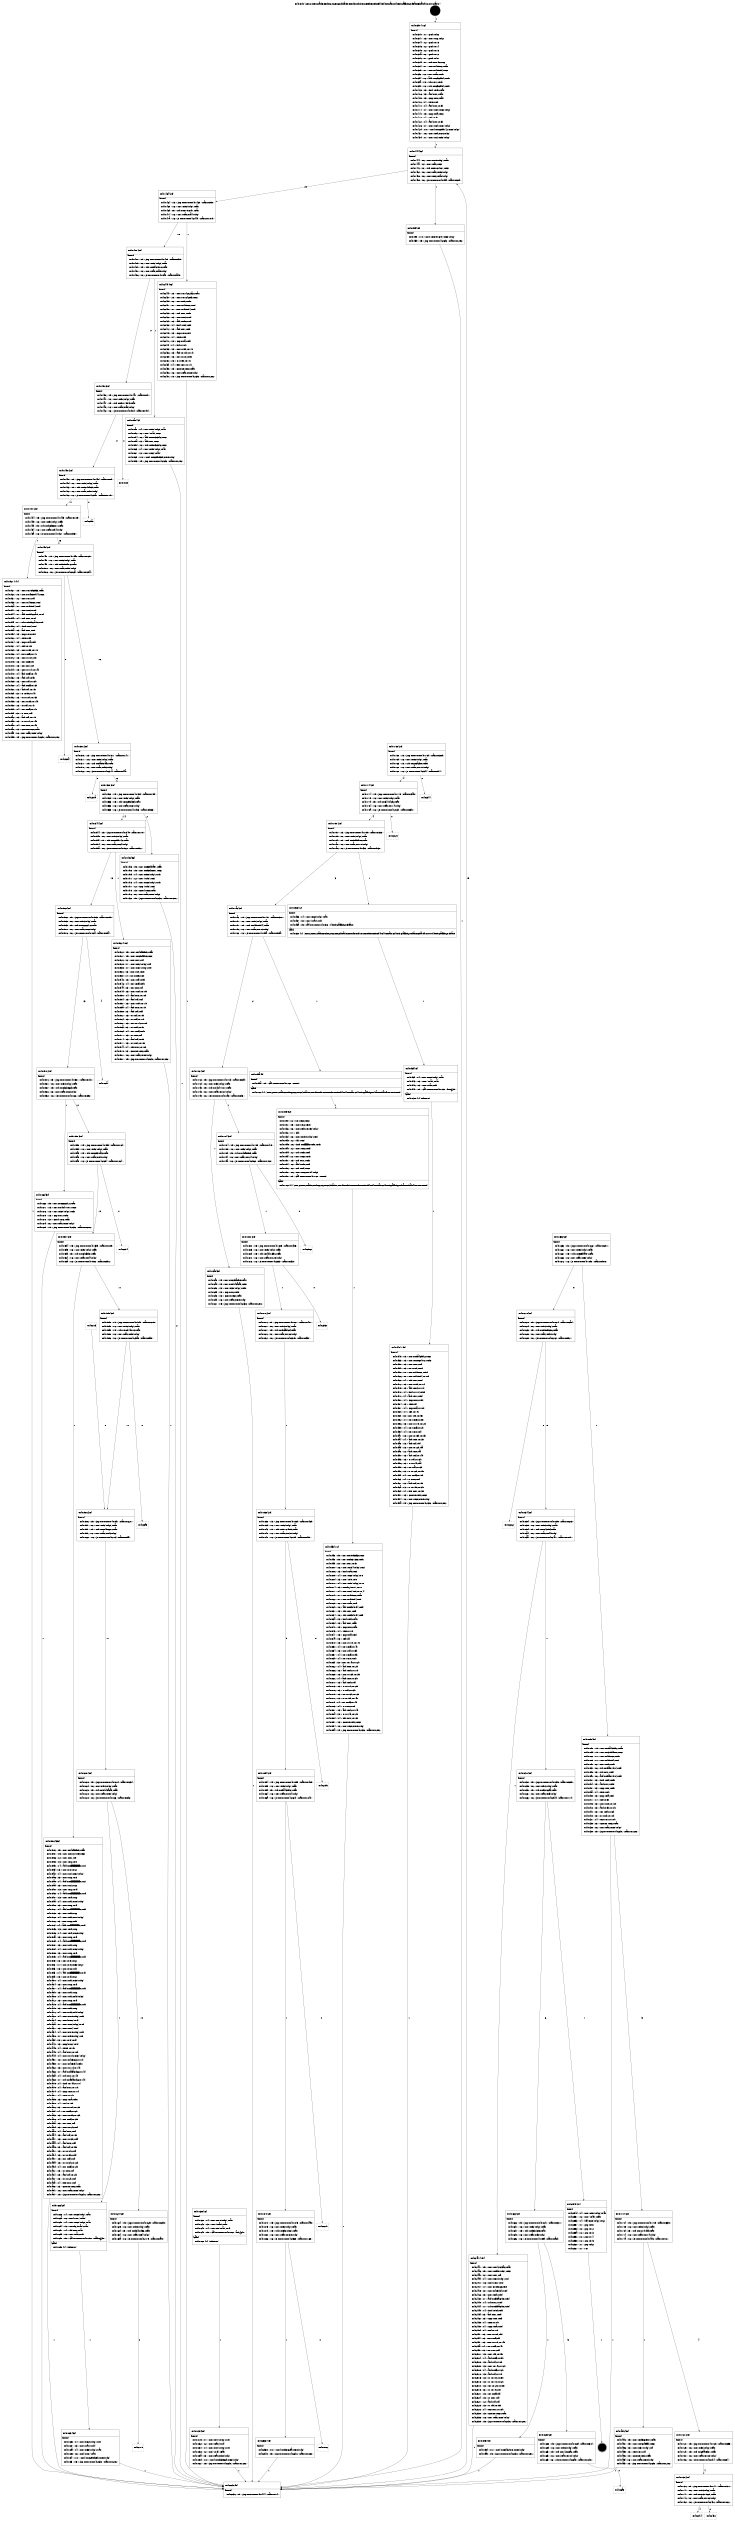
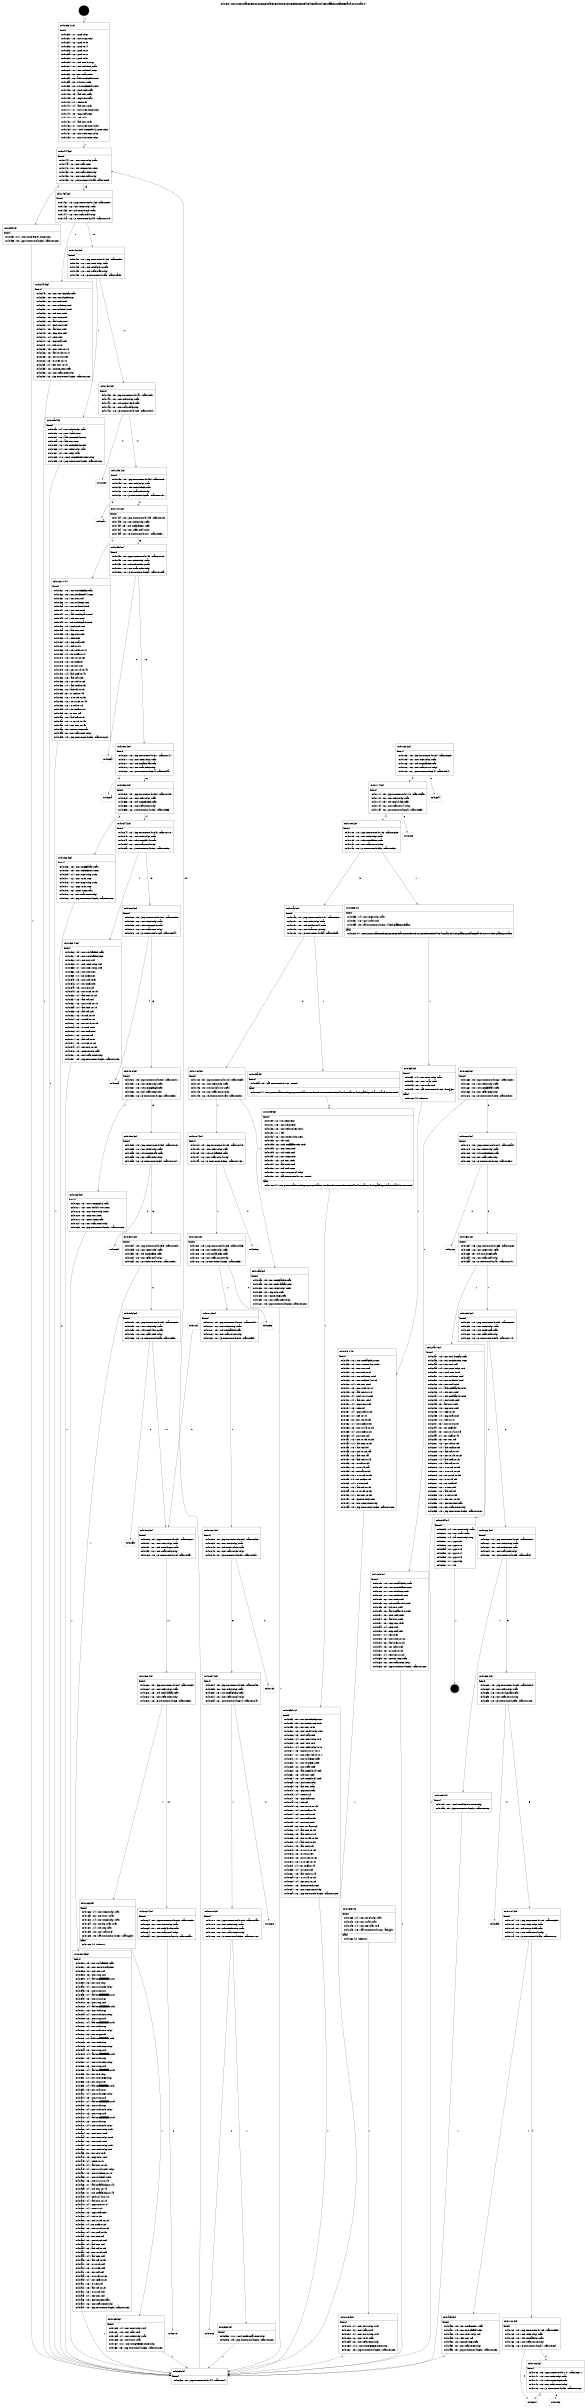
edge "0x401ed8 [91]" -> "0x401704 [28]": now "0x4016e8 [28]" -> "0x401704 [28]"
edge "0x401720 [28]" -> "0x4020b4": added, label "0"
